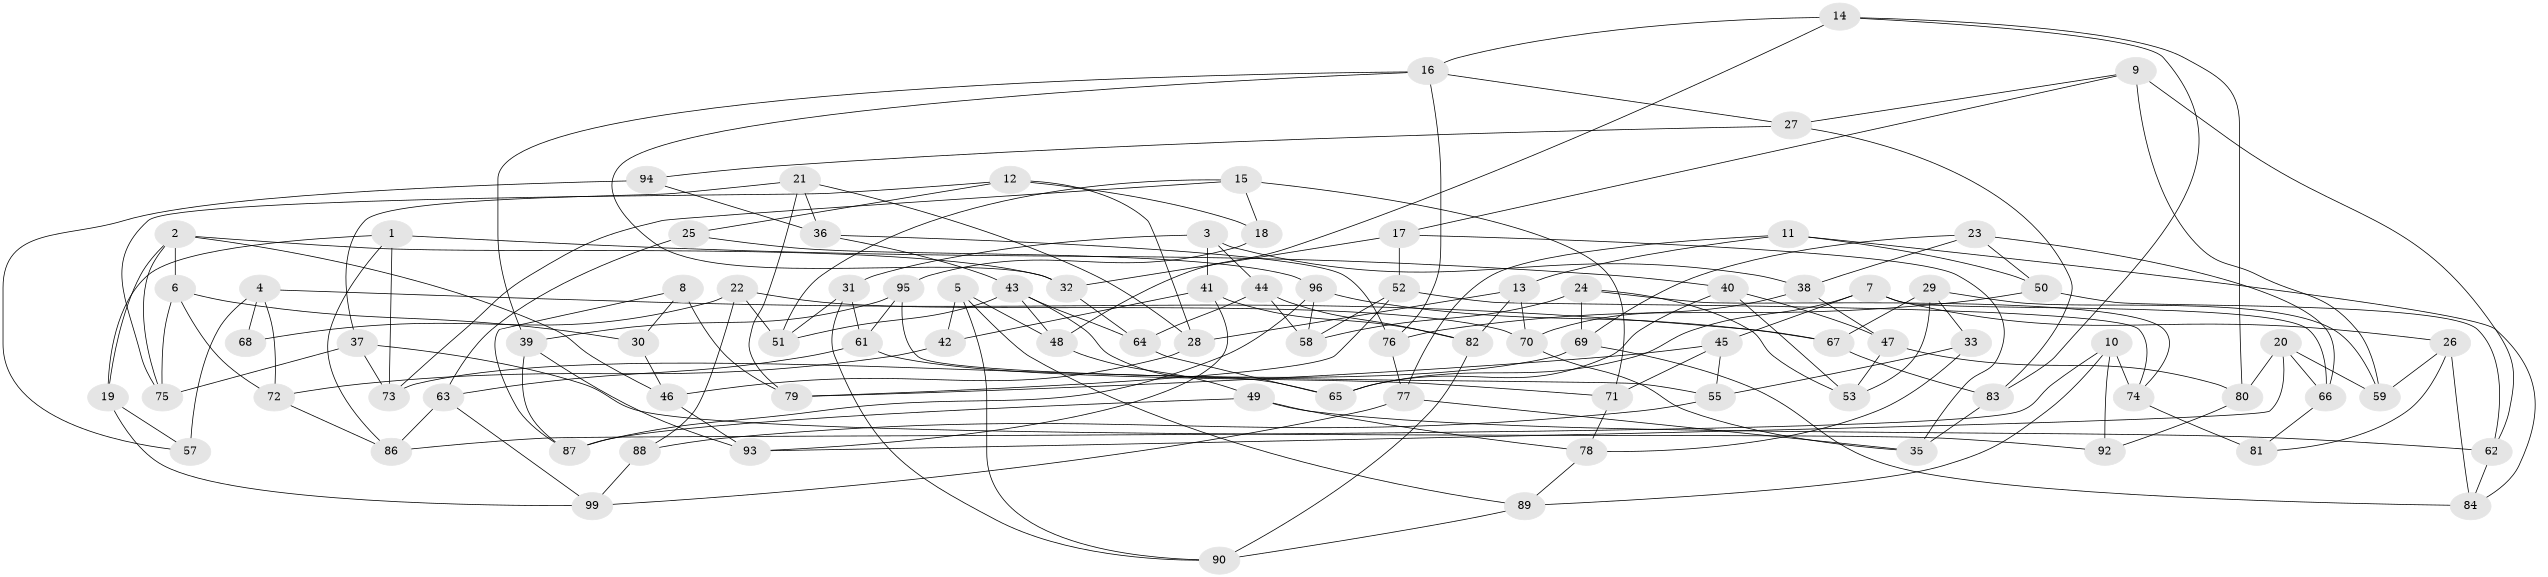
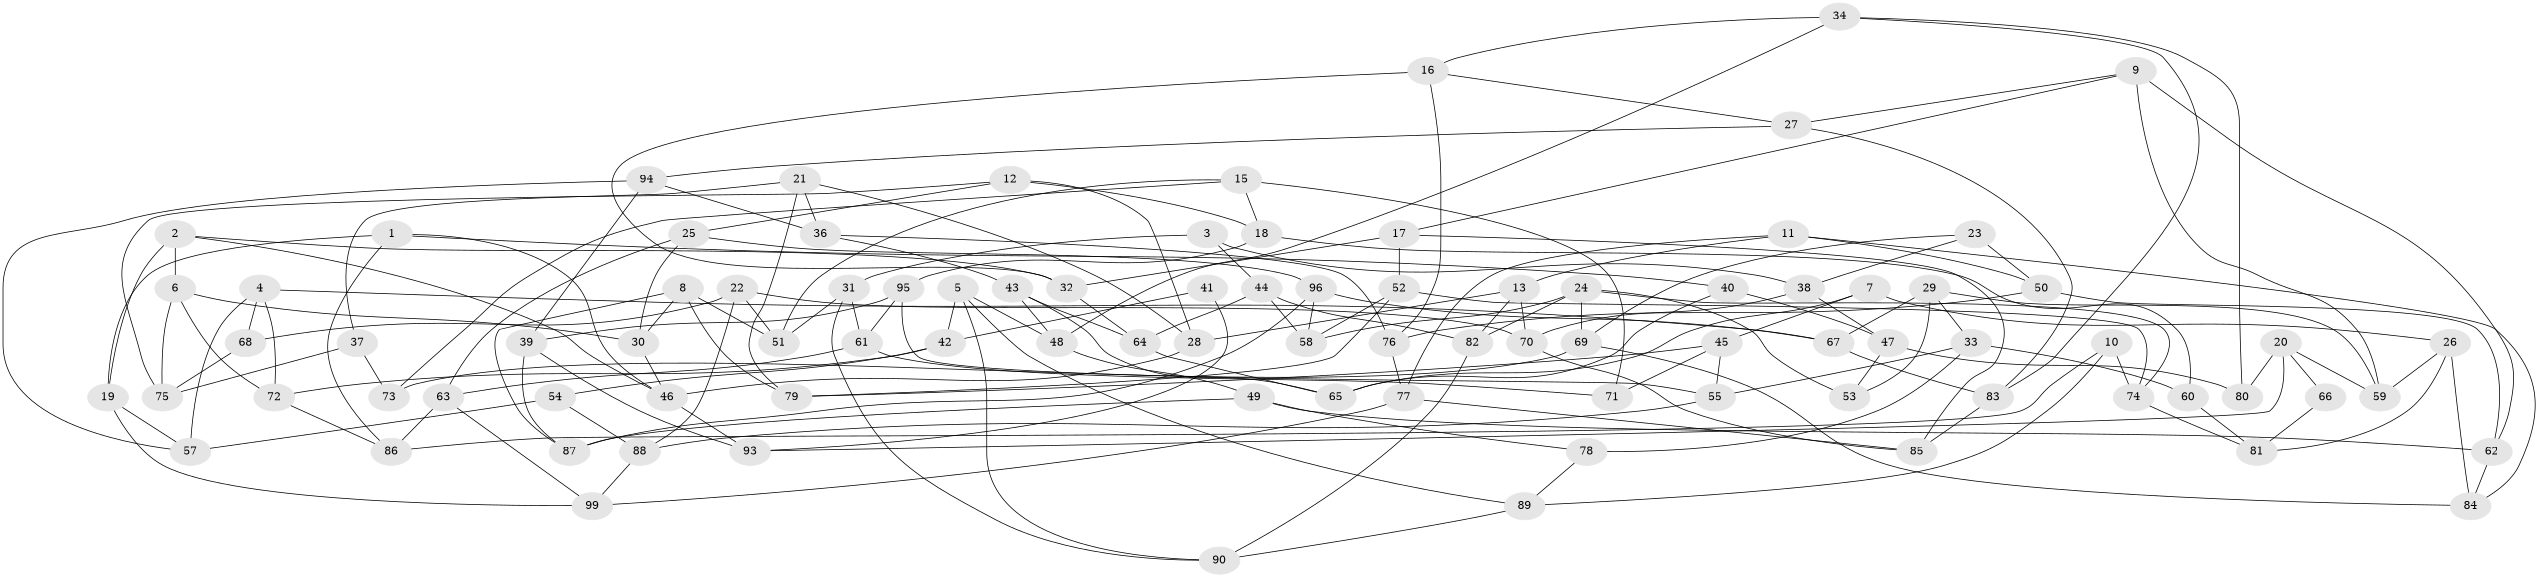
node "14": label "14" -> "34"
edge "16" -- "39": now "94" -- "39"
edge "3" -- "41": removed
edge "23" -- "66": removed
edge "25" -- "30": added
edge "7" -- "66": removed
edge "1" -- "73": now "1" -- "46"
edge "2" -- "75": now "68" -- "75"
edge "41" -- "82": now "24" -- "82"
edge "43" -- "51": now "8" -- "51"
edge "40" -- "53": removed
node "54": added
node "60": added
edge "71" -- "78": removed
node "35": label "35" -> "85"
node "92": removed
